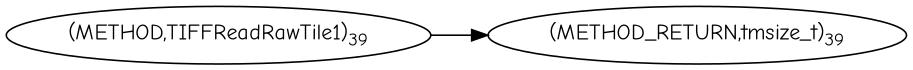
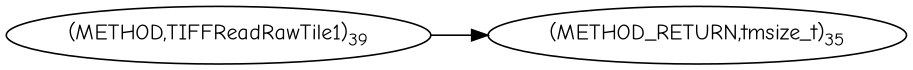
node "(METHOD_RETURN,tmsize_t)": text "39" -> "35"
